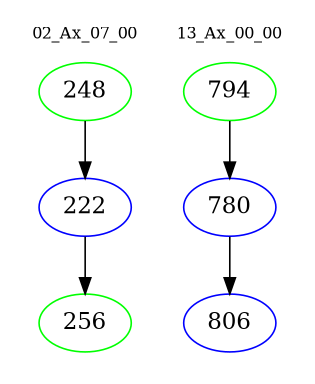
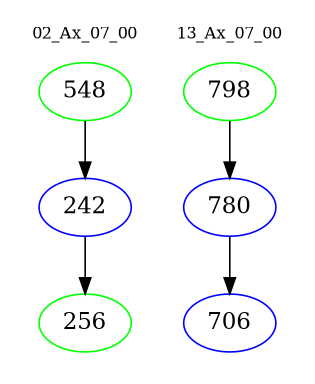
cluster "13_Ax_00_00": label "13_Ax_00_00" -> "13_Ax_07_00"
node "248": label "248" -> "548"
node "794": label "794" -> "798"
node "222": label "222" -> "242"
node "806": label "806" -> "706"
